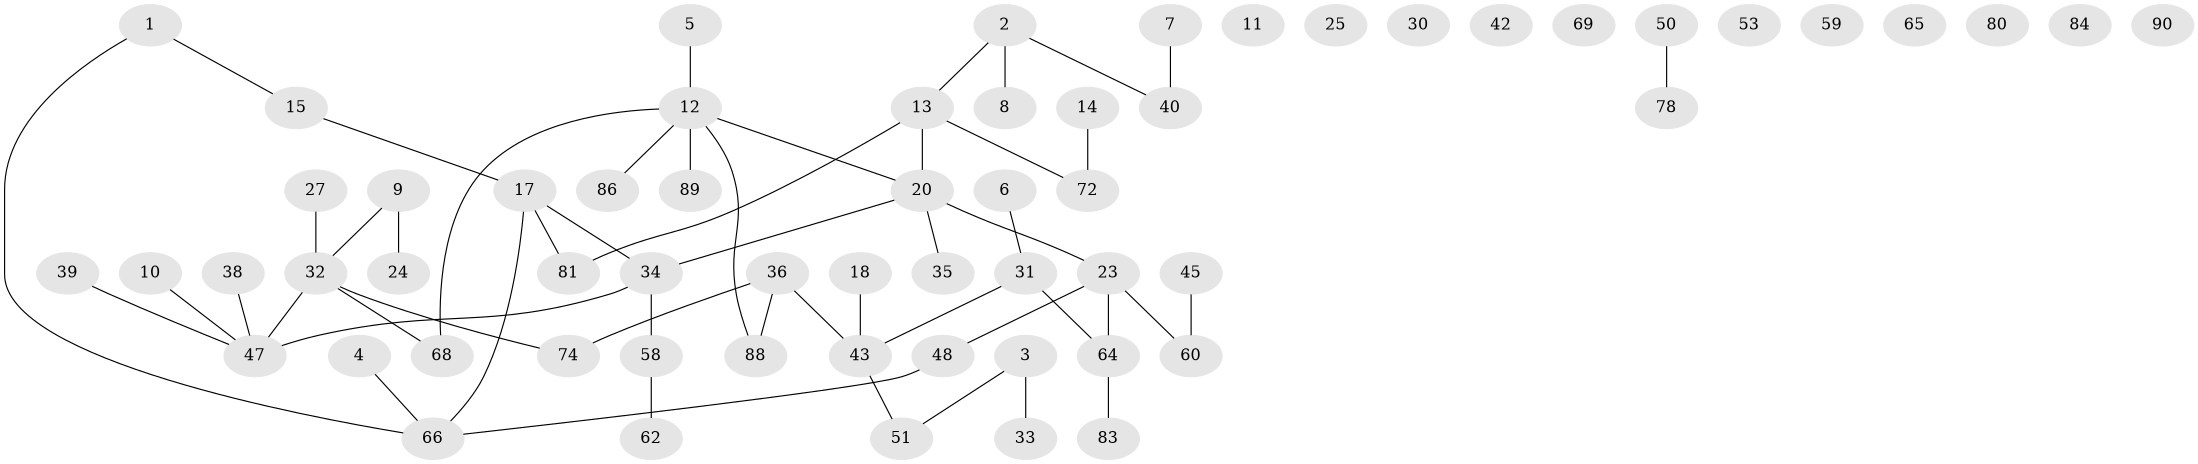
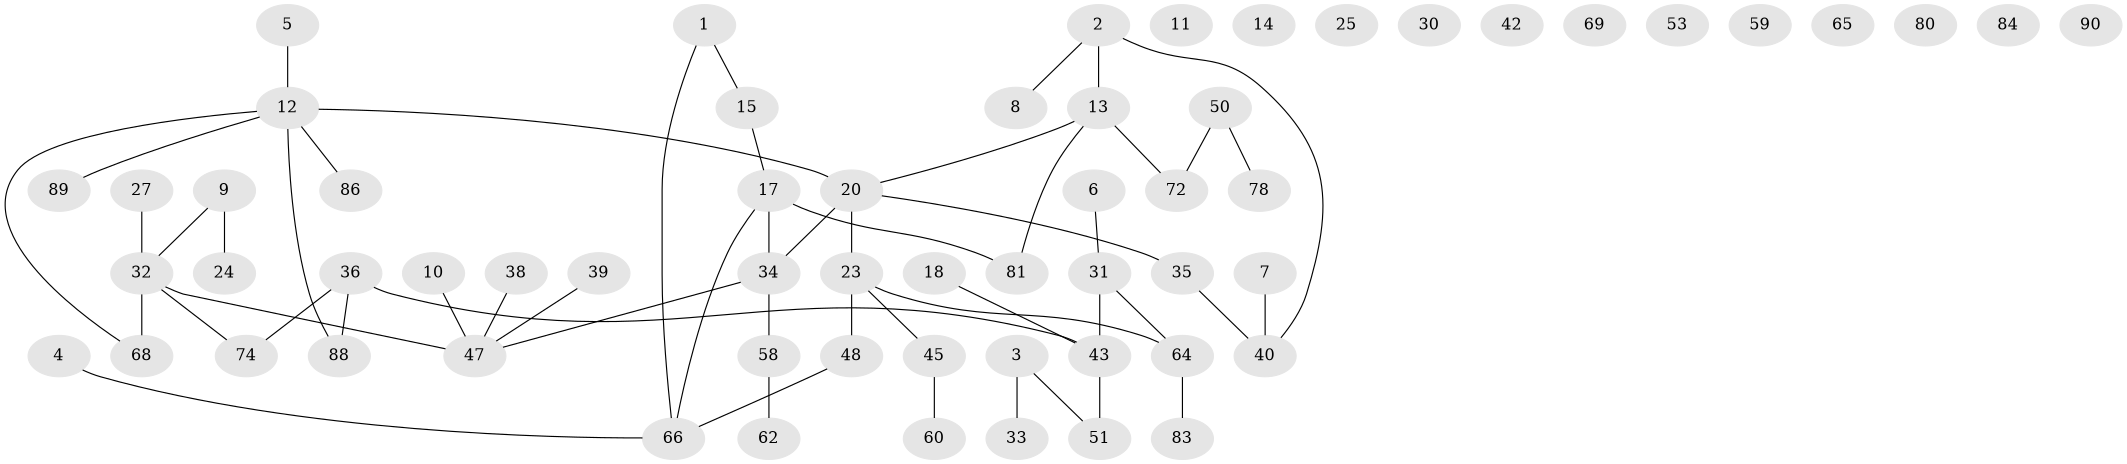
edge "14" -- "72": now "50" -- "72"
edge "23" -- "60": now "23" -- "45"
edge "35" -- "40": added
